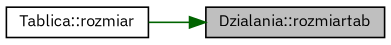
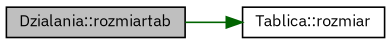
edge "Tablica::rozmiar" -> "Dzialania::rozmiartab": reversed
